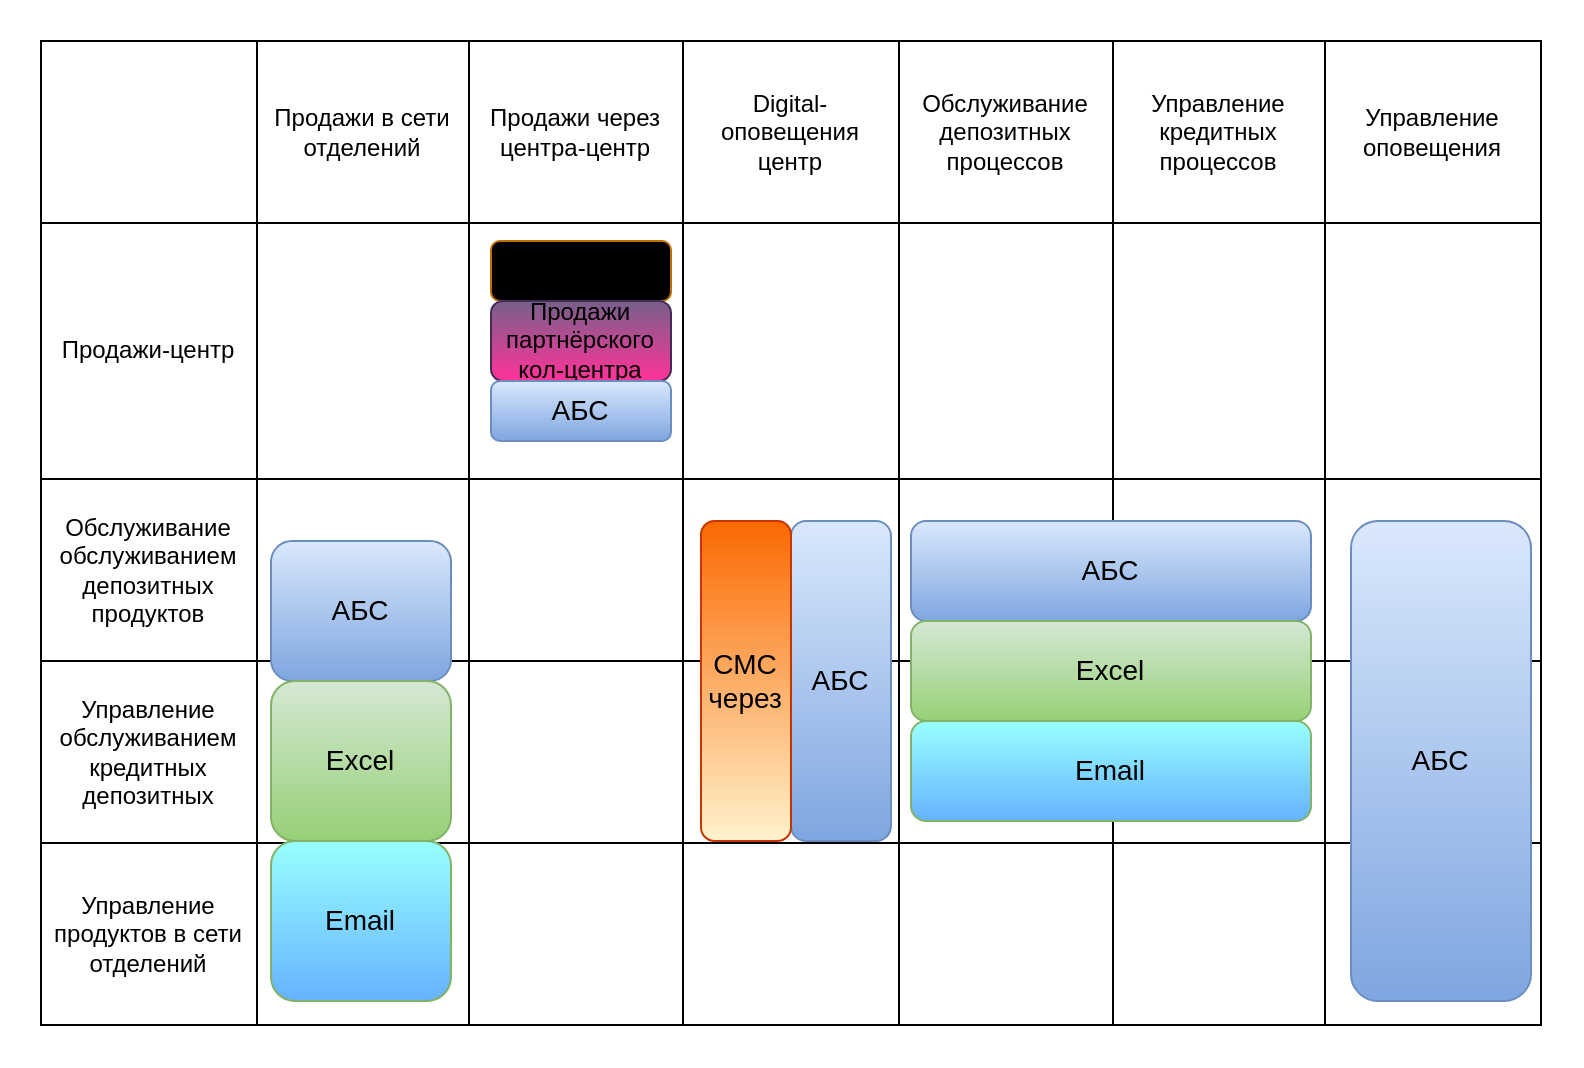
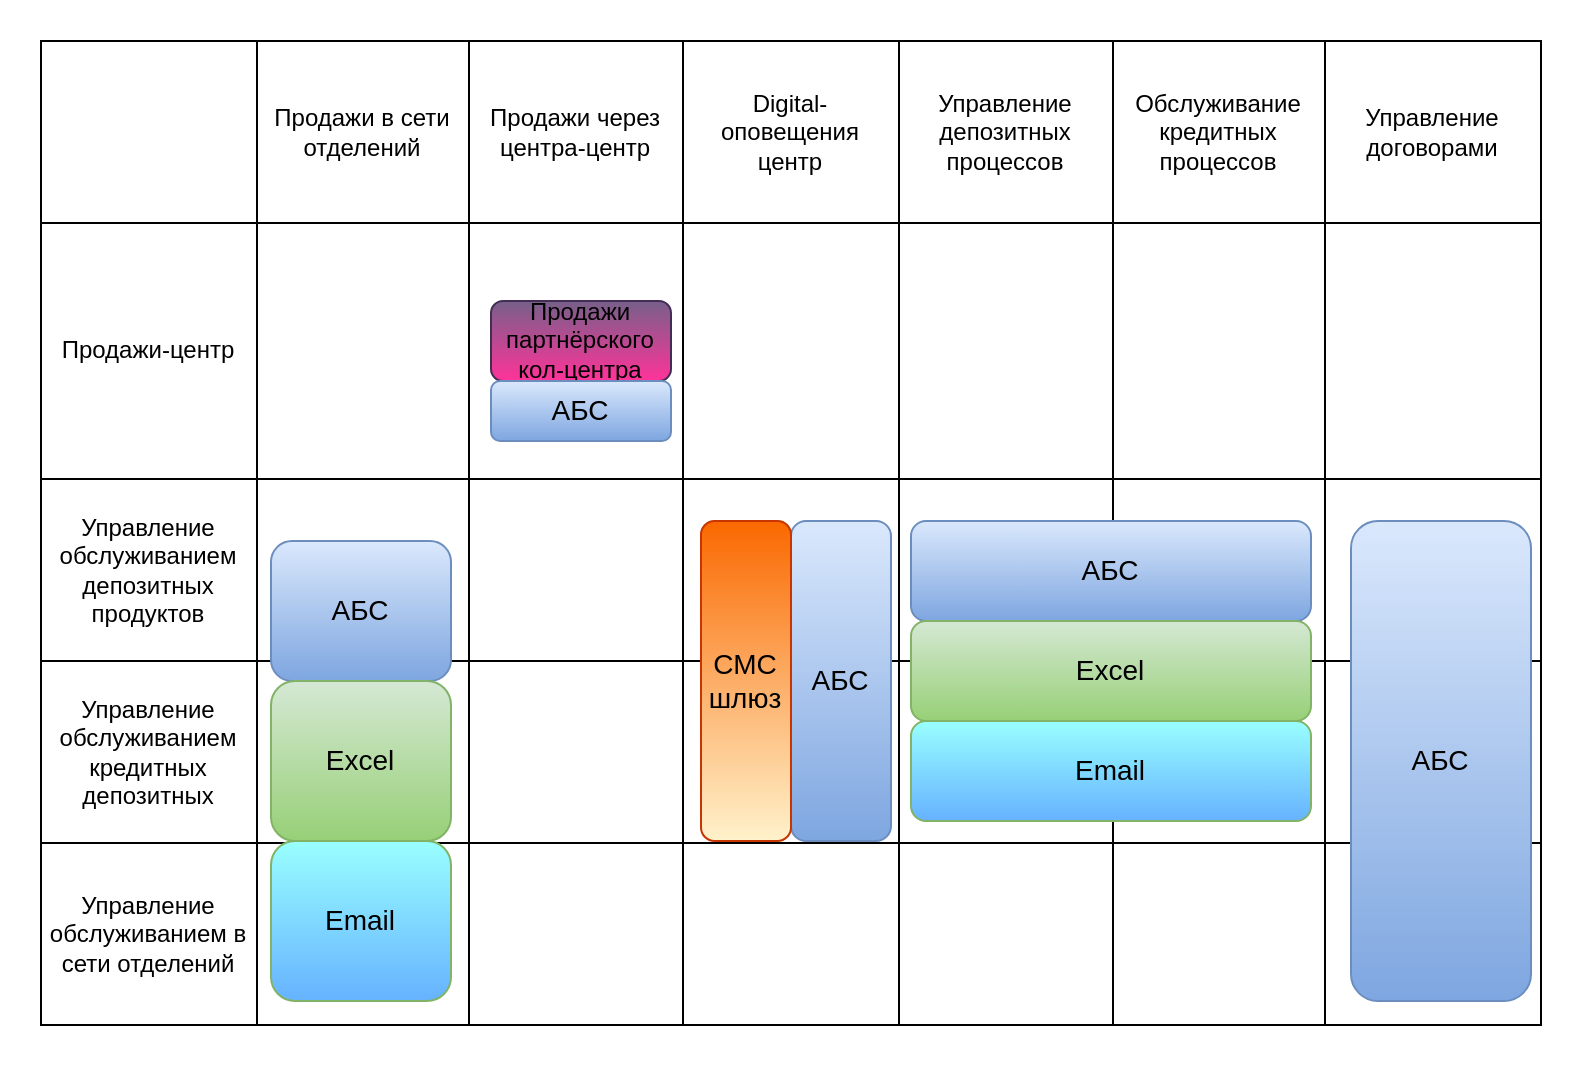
node "Обслуживание депозитных процессов": label "Обслуживание депозитных процессов" -> "Управление депозитных процессов"
node "Управление кредитных процессов": label "Управление кредитных процессов" -> "Обслуживание кредитных процессов"
node "Управление оповещения": label "Управление оповещения" -> "Управление договорами"
node "Система кол-центра": removed
node "Обслуживание обслуживанием депозитных продуктов": label "Обслуживание обслуживанием депозитных продуктов" -> "Управление обслуживанием депозитных продуктов"
node "СМС через": label "СМС через" -> "СМС шлюз"
node "Управление продуктов в сети отделений": label "Управление продуктов в сети отделений" -> "Управление обслуживанием в сети отделений"
